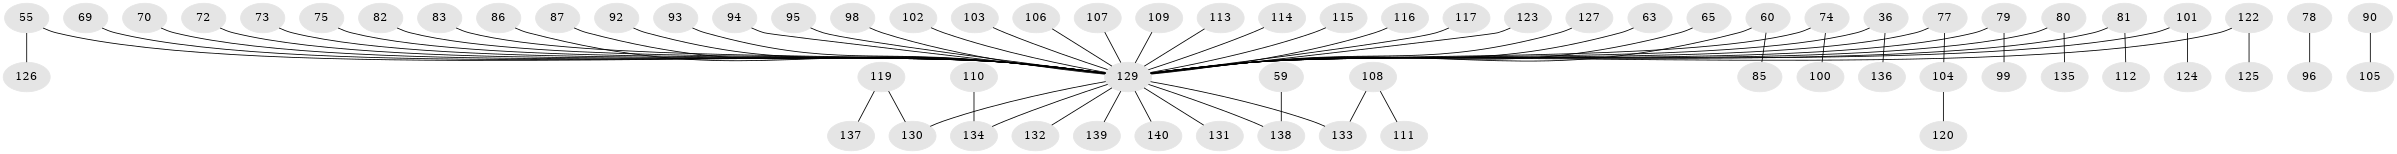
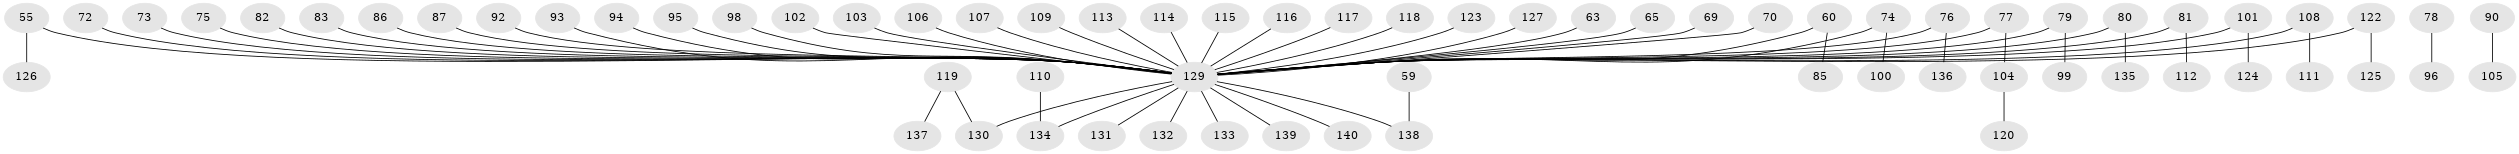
node "118": added
node "36": label "36" -> "76"
edge "108" -- "133": now "108" -- "129"
